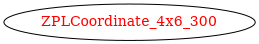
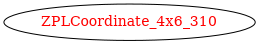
node "ZPLCoordinate_4x6_300": label "ZPLCoordinate_4x6_300" -> "ZPLCoordinate_4x6_310"
